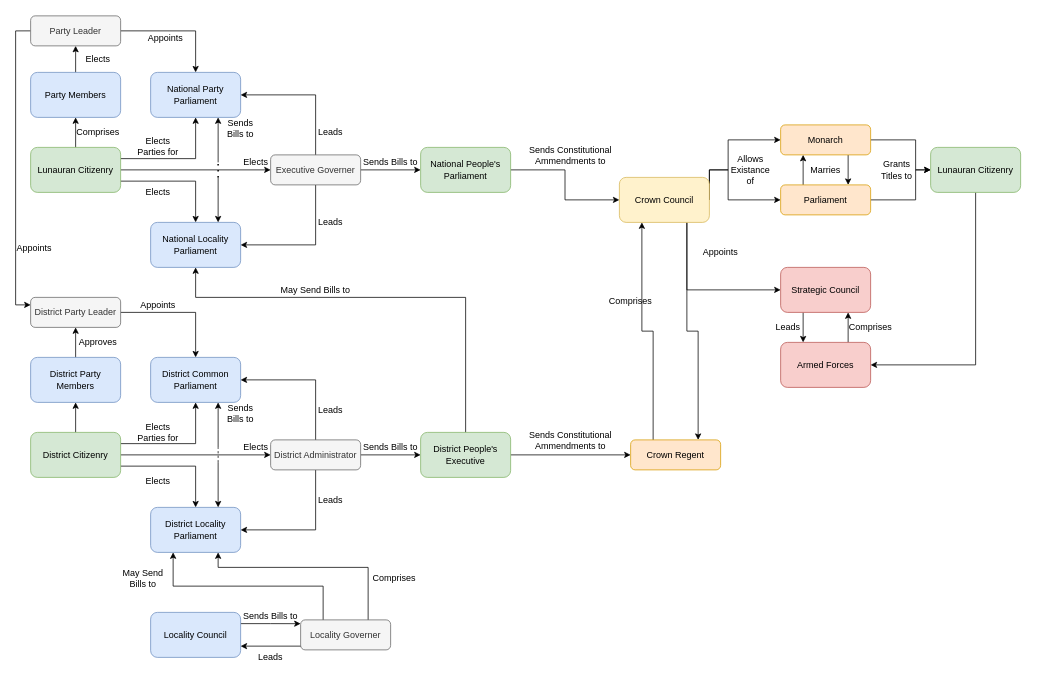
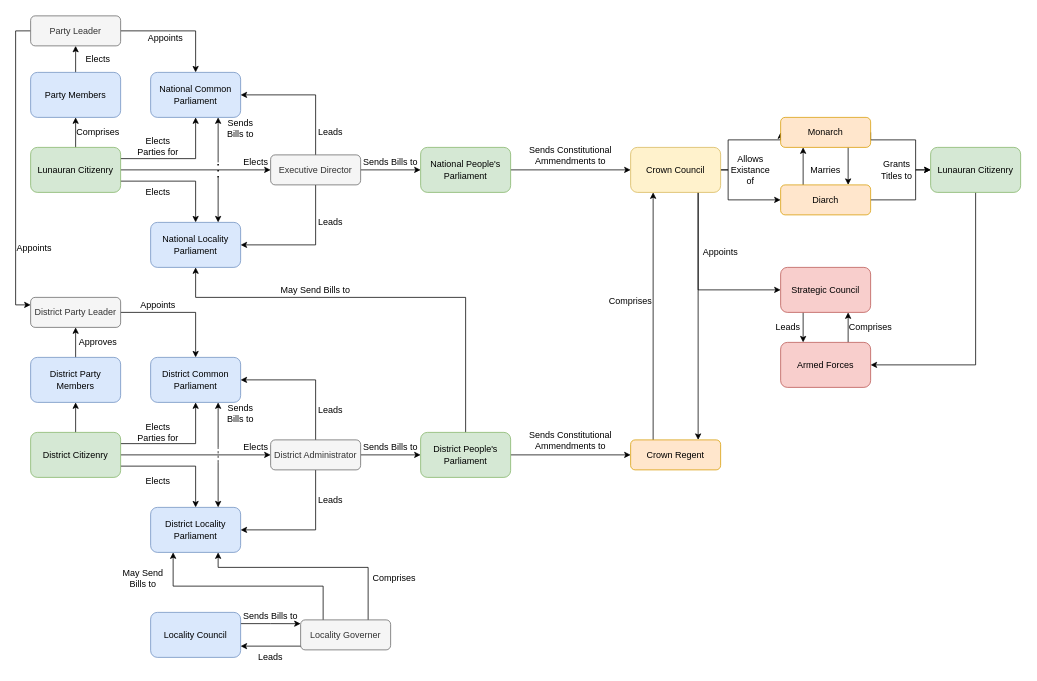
node "National Party Parliament": label "National Party Parliament" -> "National Common Parliament"
node "Monarch": moved (825, 140) -> (825, 132)
node "Executive Governer": label "Executive Governer" -> "Executive Director"
node "Crown Council": moved (664, 200) -> (675, 170)
node "Parliament": label "Parliament" -> "Diarch"
node "District People's Executive": label "District People's Executive" -> "District People's Parliament"
